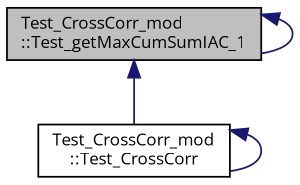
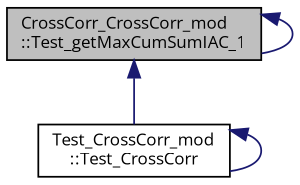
node "Test_CrossCorr_mod ::Test_getMaxCumSumIAC_1": label "Test_CrossCorr_mod ::Test_getMaxCumSumIAC_1" -> "CrossCorr_CrossCorr_mod ::Test_getMaxCumSumIAC_1"
